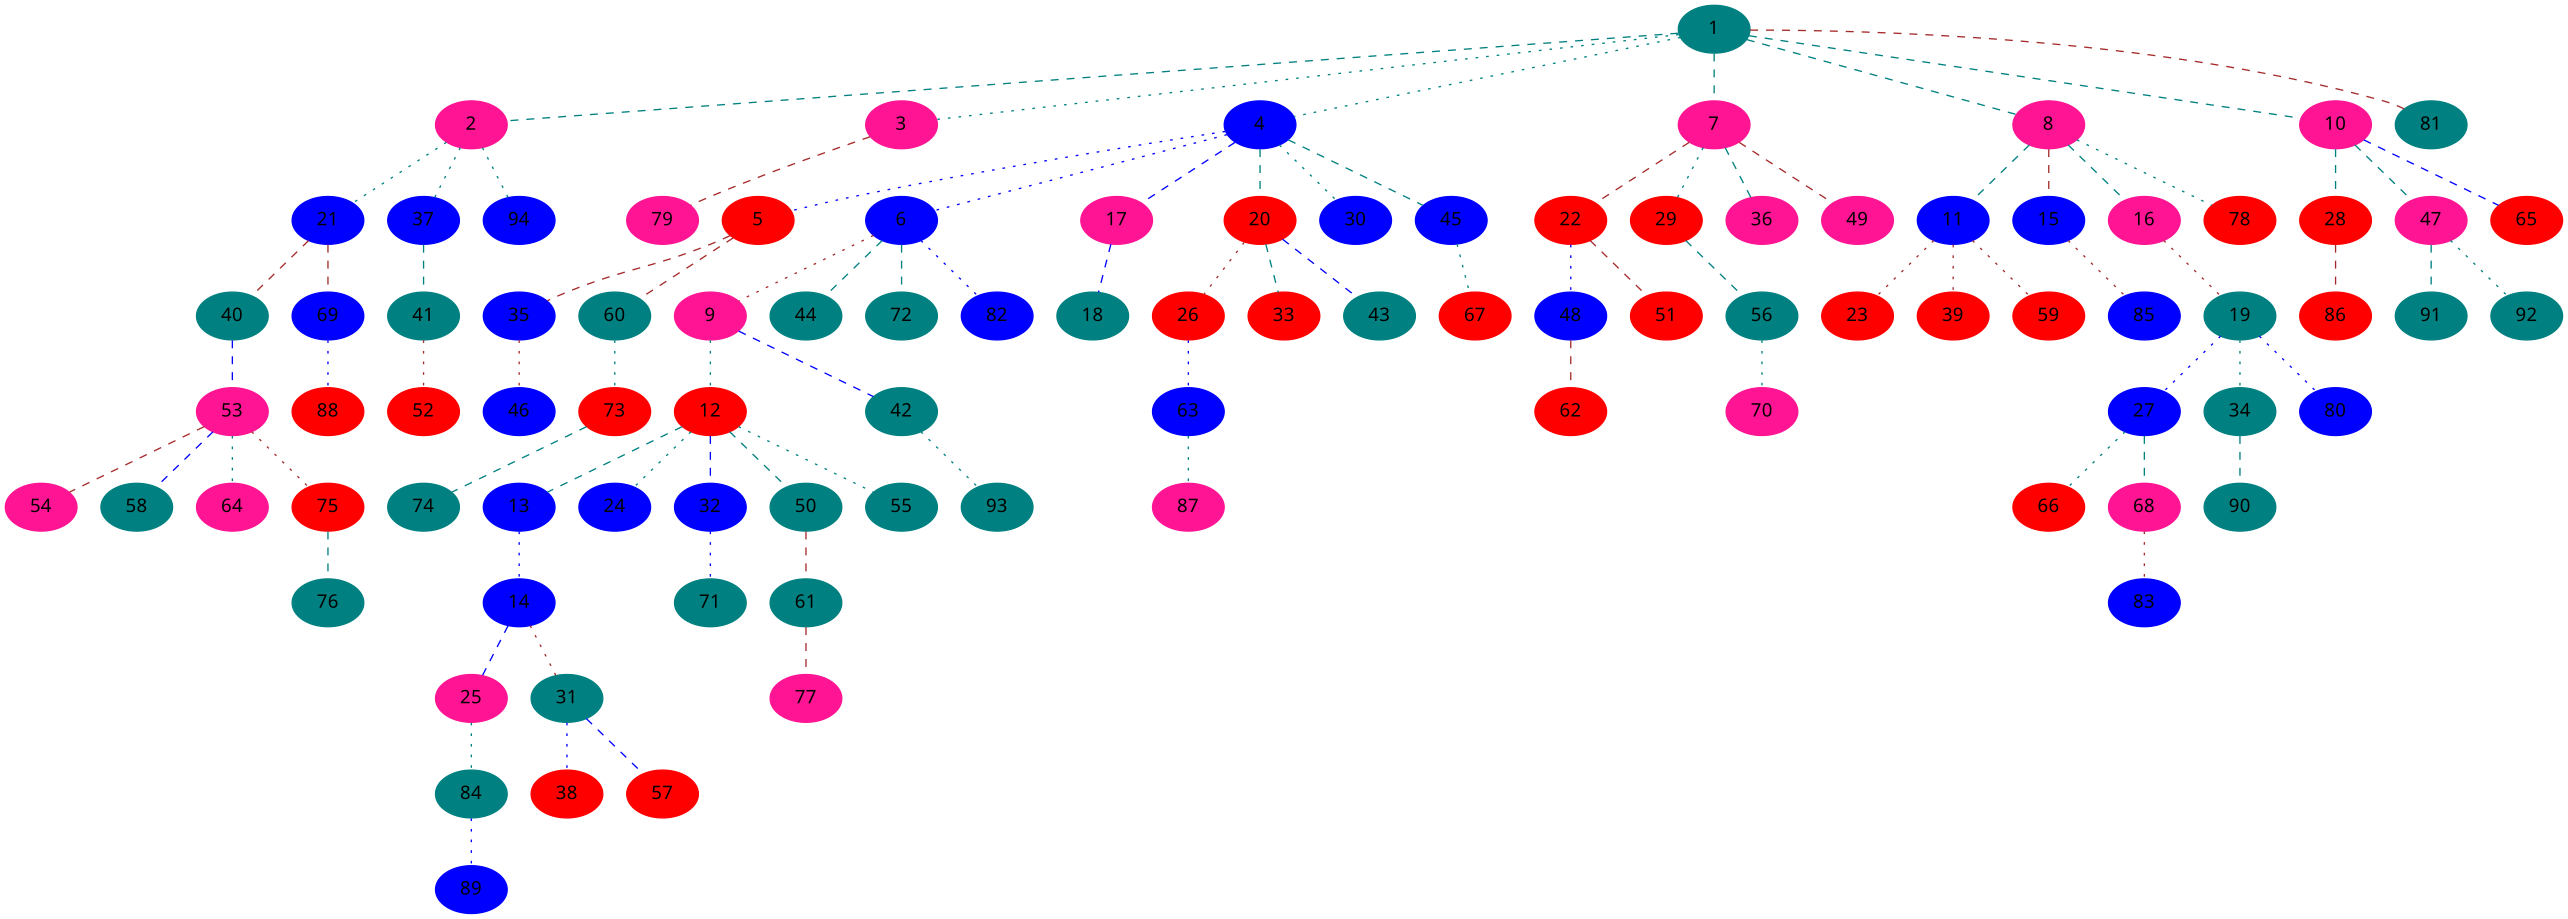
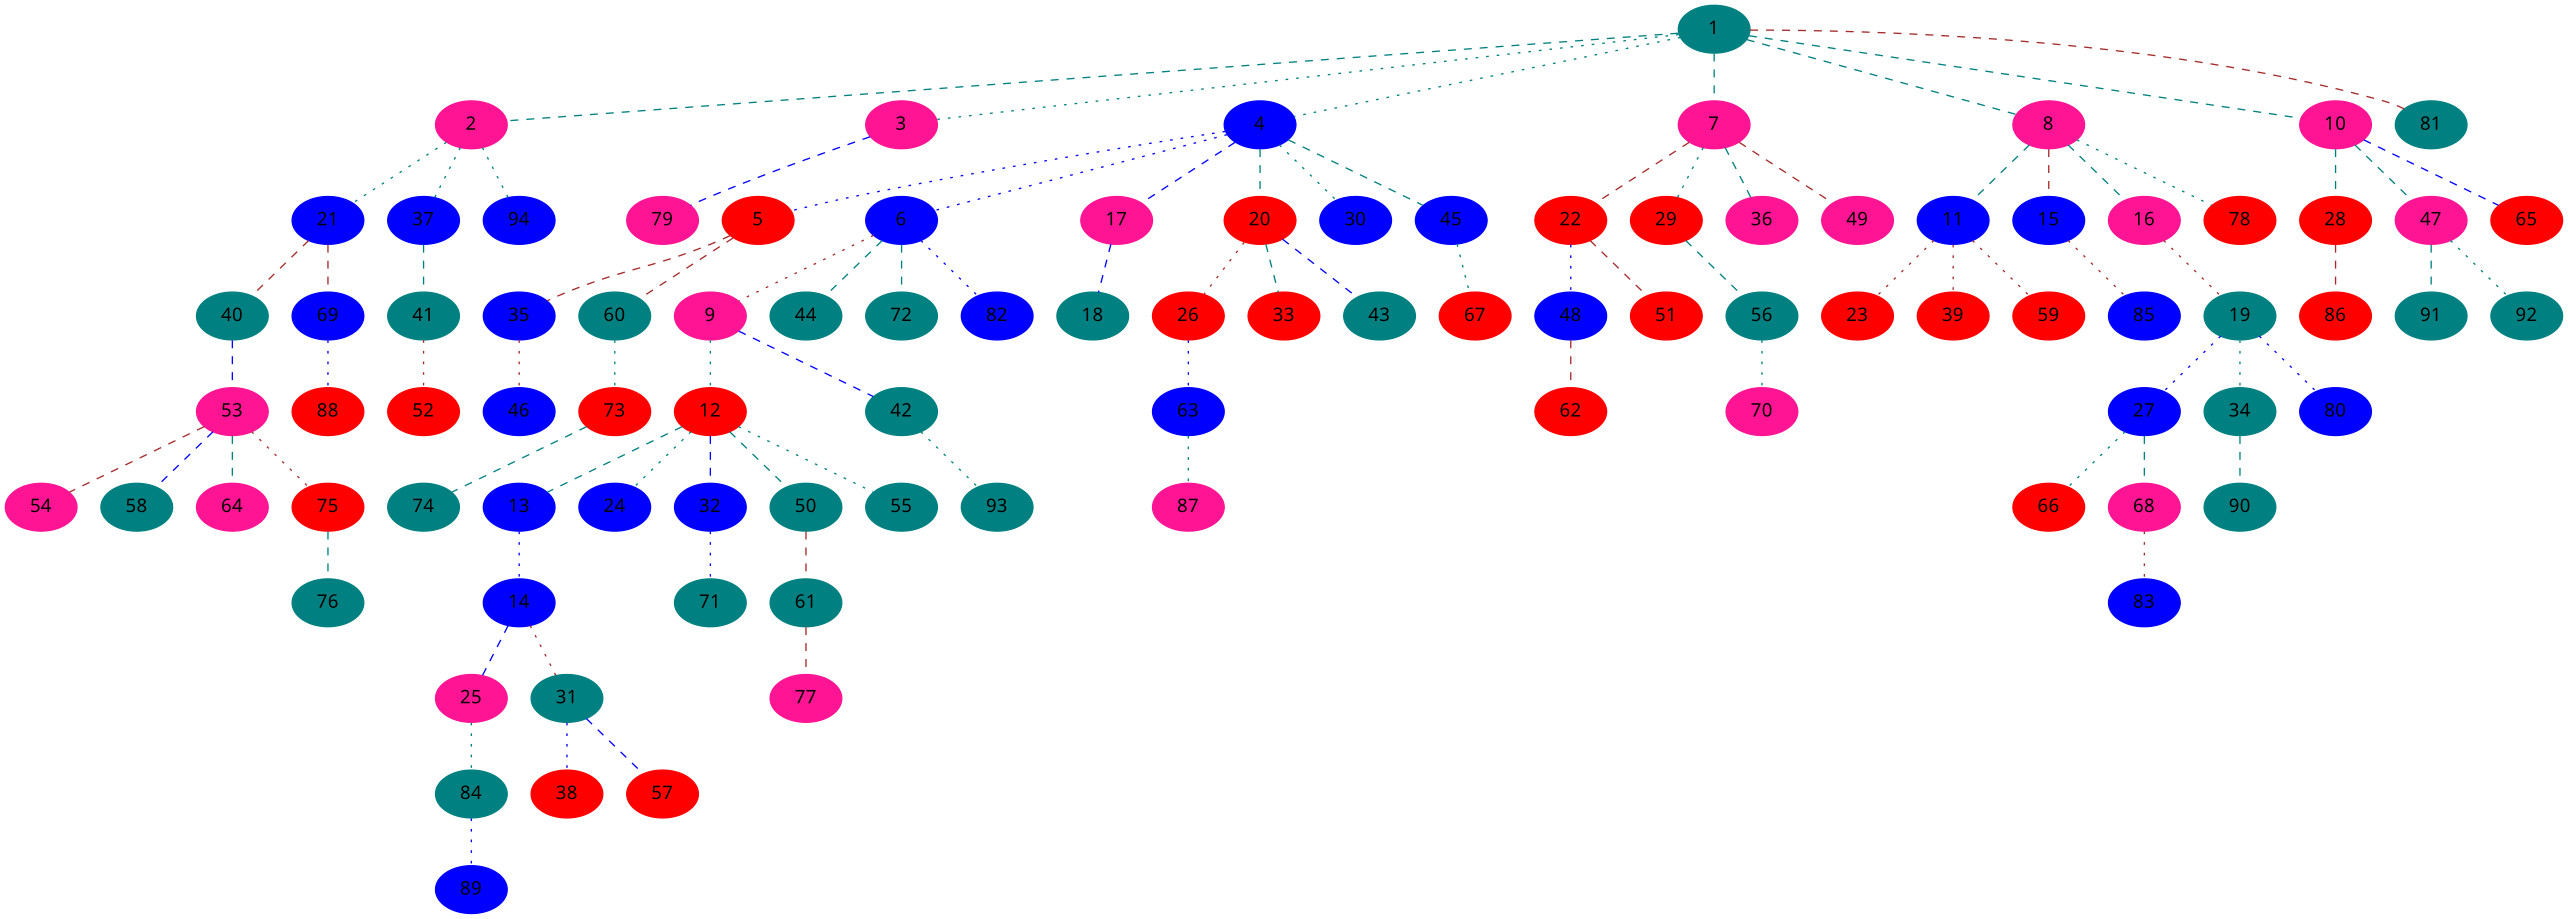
edge "3" -- "79": color brown -> blue
edge "53" -- "64": style dotted -> dashed
